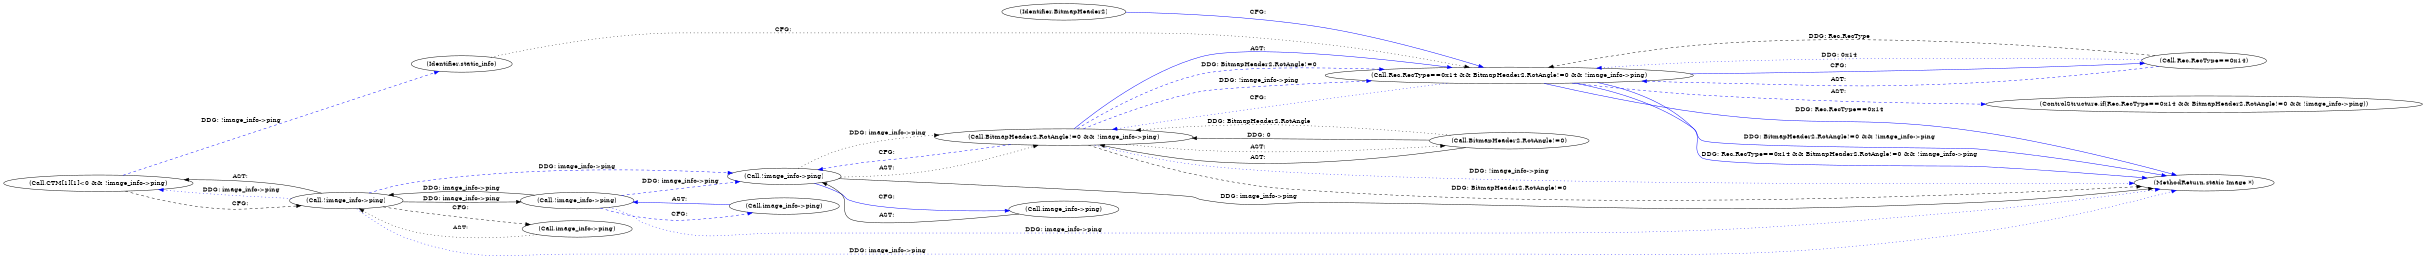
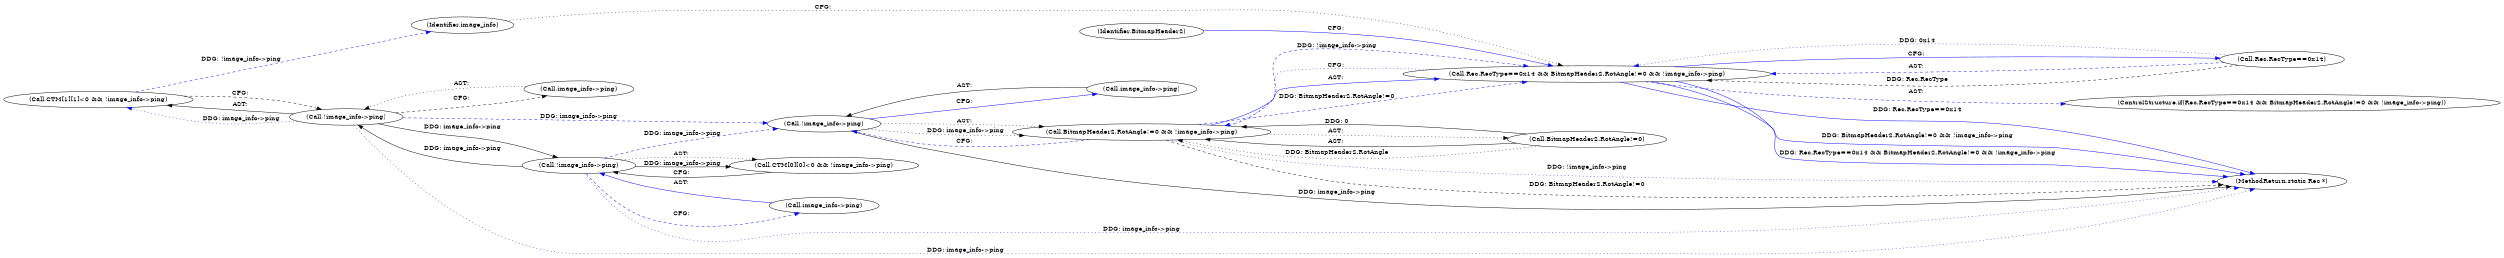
node "(Identifier,static_info)": label "(Identifier,static_info)" -> "(Identifier,image_info)"
node "(Call,CTM[0][0]<0 && !image_info->ping)": added
node "(MethodReturn,static Image *)": label "(MethodReturn,static Image *)" -> "(MethodReturn,static Rec *)"
